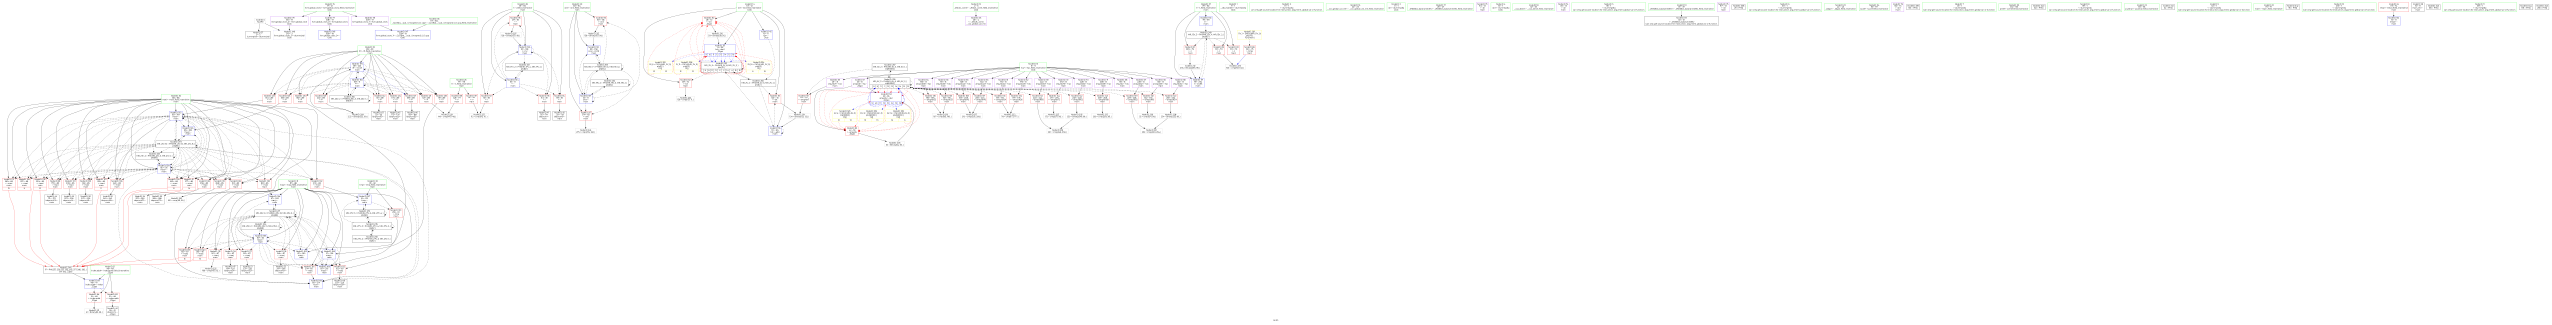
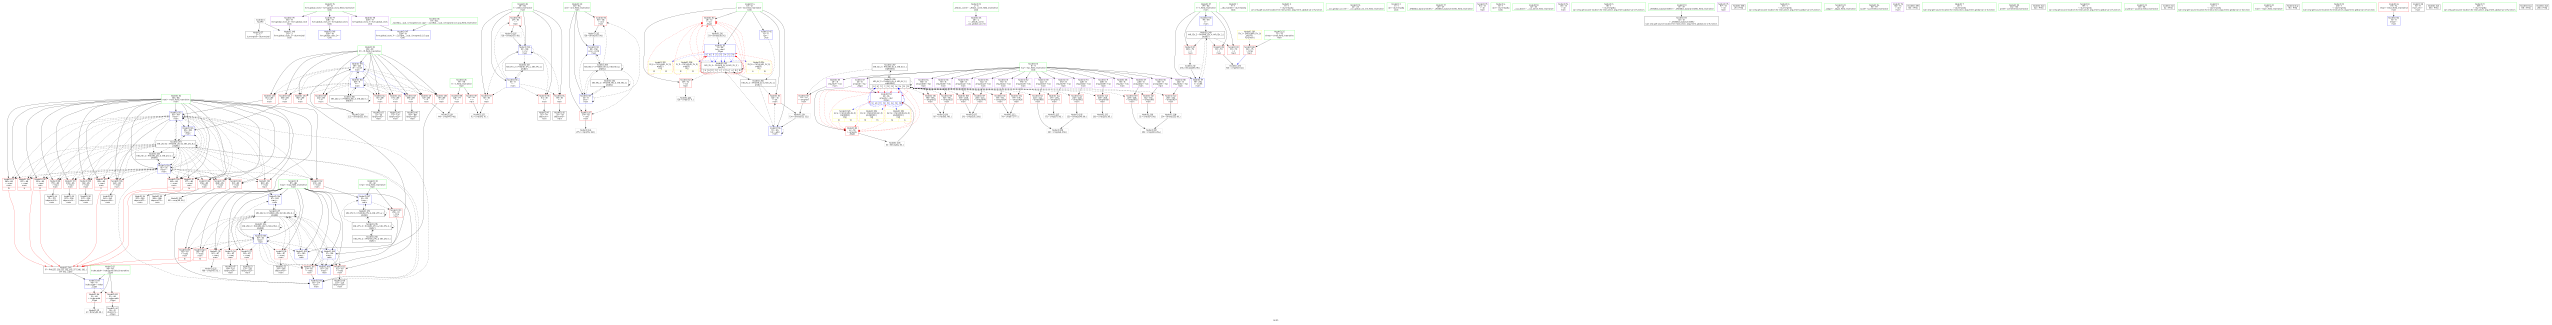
node "NodeID: 25": added
